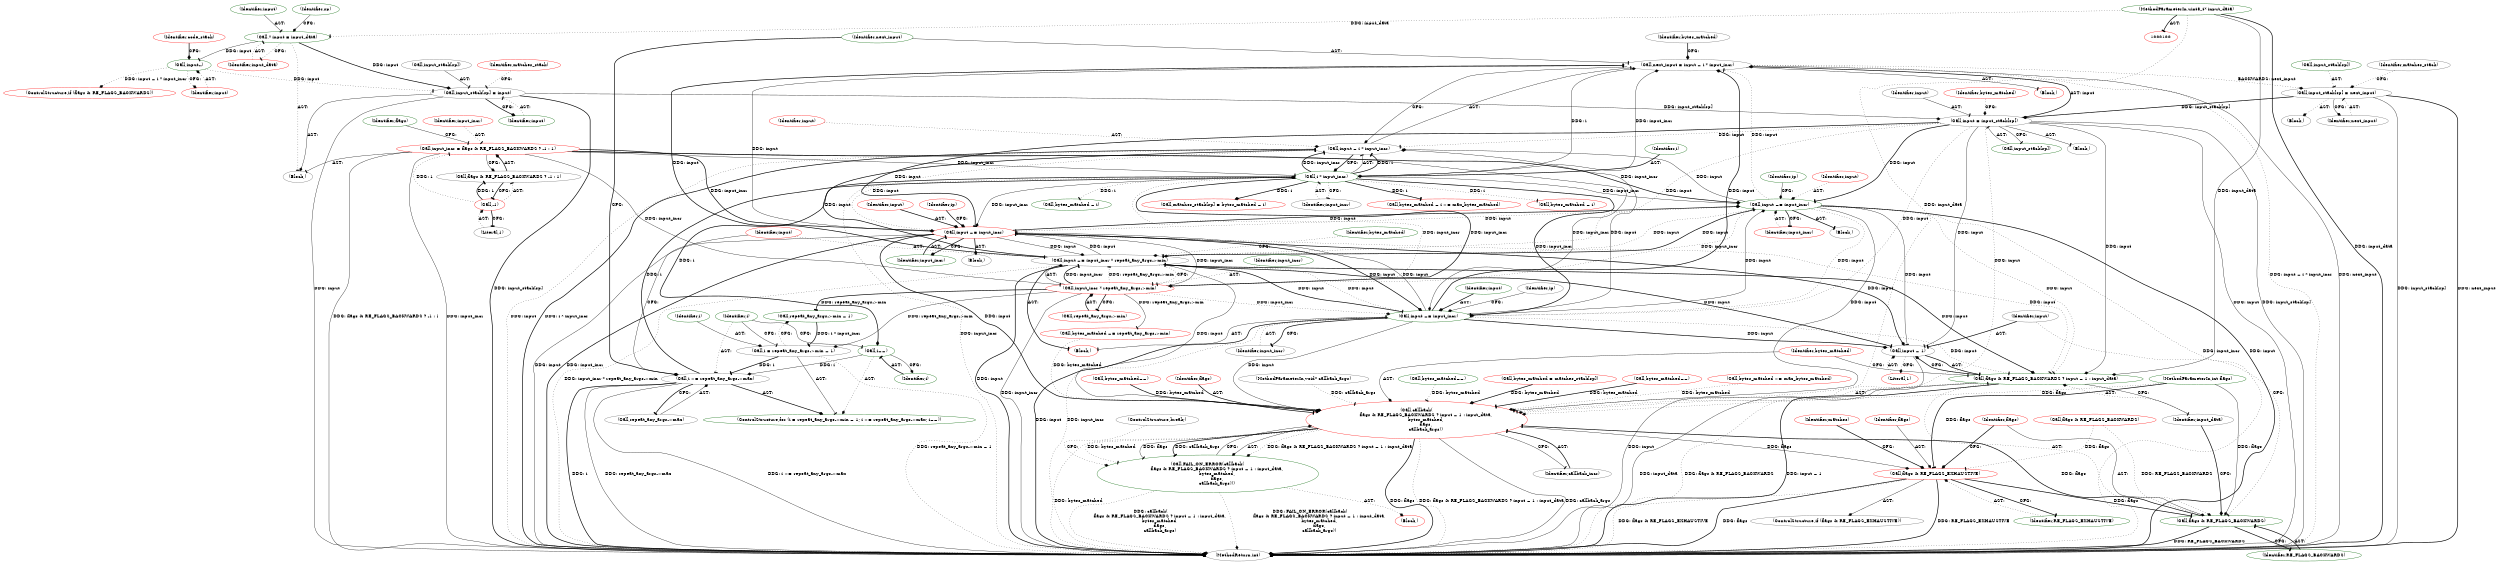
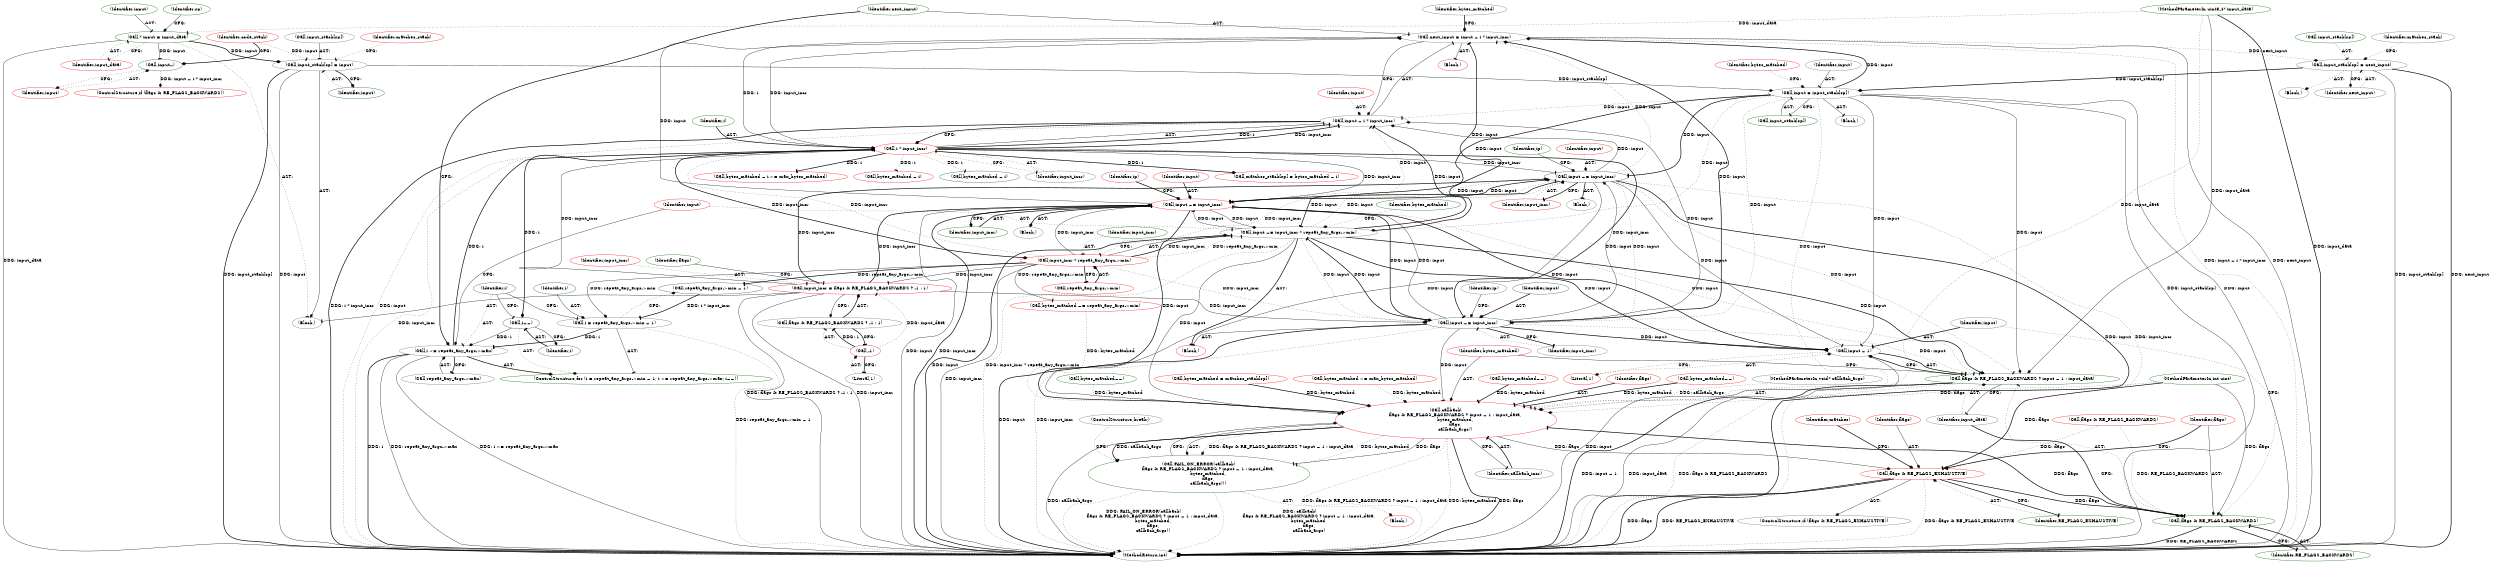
node "1000100": removed
edge "(Call,next_input = input + i * input_incr)" -> "(Call,input_stack[sp] = next_input)": label "BACKWARDS: next_input" -> "DDG: next_input"
edge "(Call,input--)" -> "(Call,input_stack[sp] = input)": now "(Identifier,code_stack)" -> "(Call,input_stack[sp] = input)"
edge "(Call,input = input_stack[sp])" -> "(Call,next_input = input + i * input_incr)": label "AST: input" -> "DDG: input"
edge "(Call,-1)" -> "(Call,input_incr = flags & RE_FLAGS_BACKWARDS ? -1 : 1)": label "DDG: 1" -> "DDG: input_data"
node "(Call,i * input_incr)": color darkgreen -> red
edge "(Call,input_incr = flags & RE_FLAGS_BACKWARDS ? -1 : 1)" -> "(Call,input_incr * repeat_any_args->min)": reversed
node "(MethodParameterIn,int flags)": label "(MethodParameterIn,int flags)" -> "(MethodParameterIn,int uint)"
edge "(Call,* input = input_data)" -> "(MethodReturn,int)": added, label "DDG: input_data"
